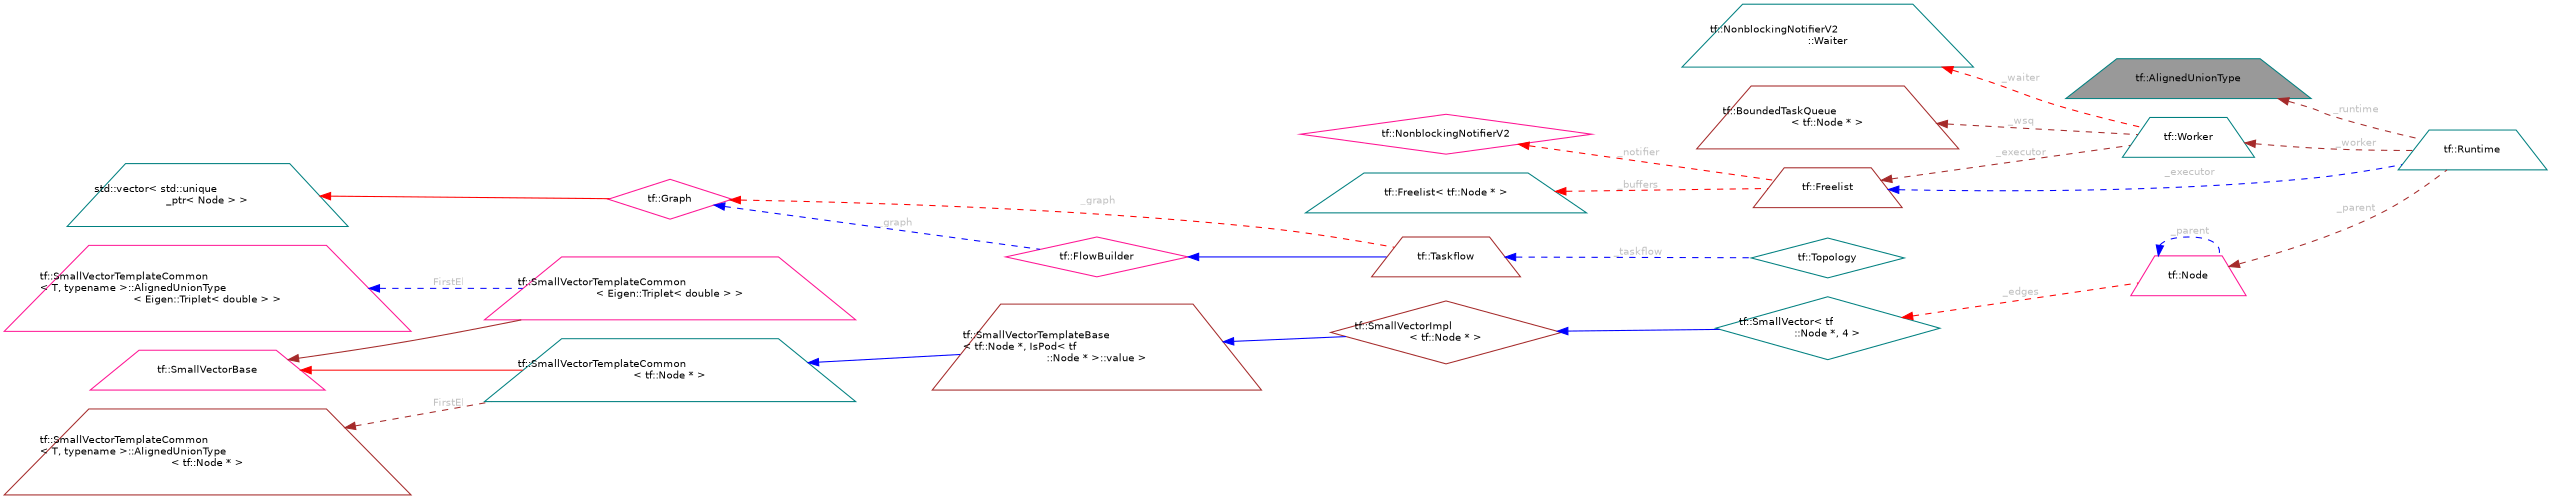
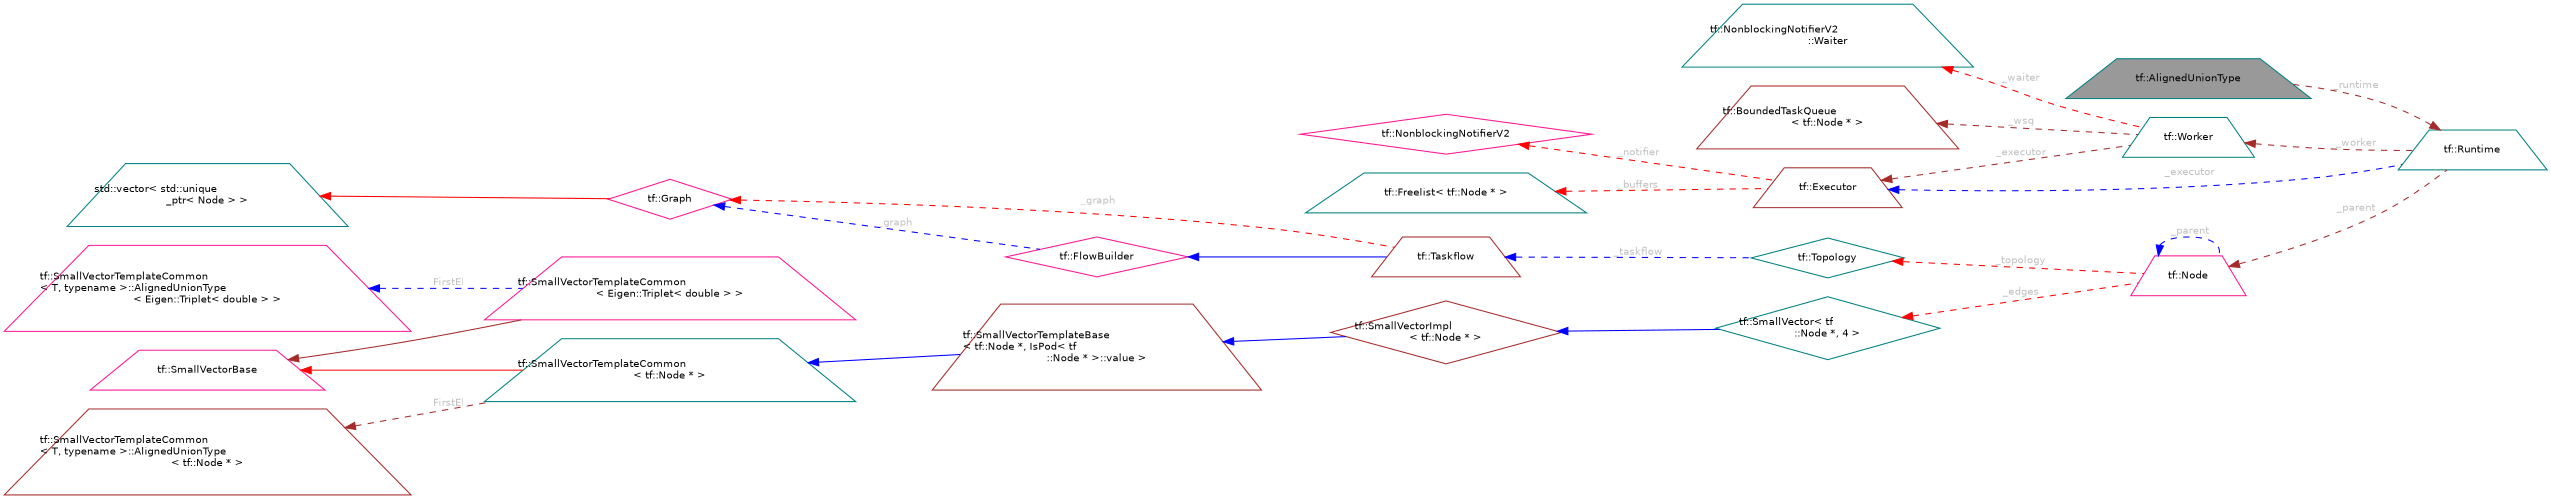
edge "tf::Runtime" -> "tf::AlignedUnionType": reversed
node "tf::Freelist": label "tf::Freelist" -> "tf::Executor"
edge "tf::Node" -> "tf::Topology": added, label "_topology"
